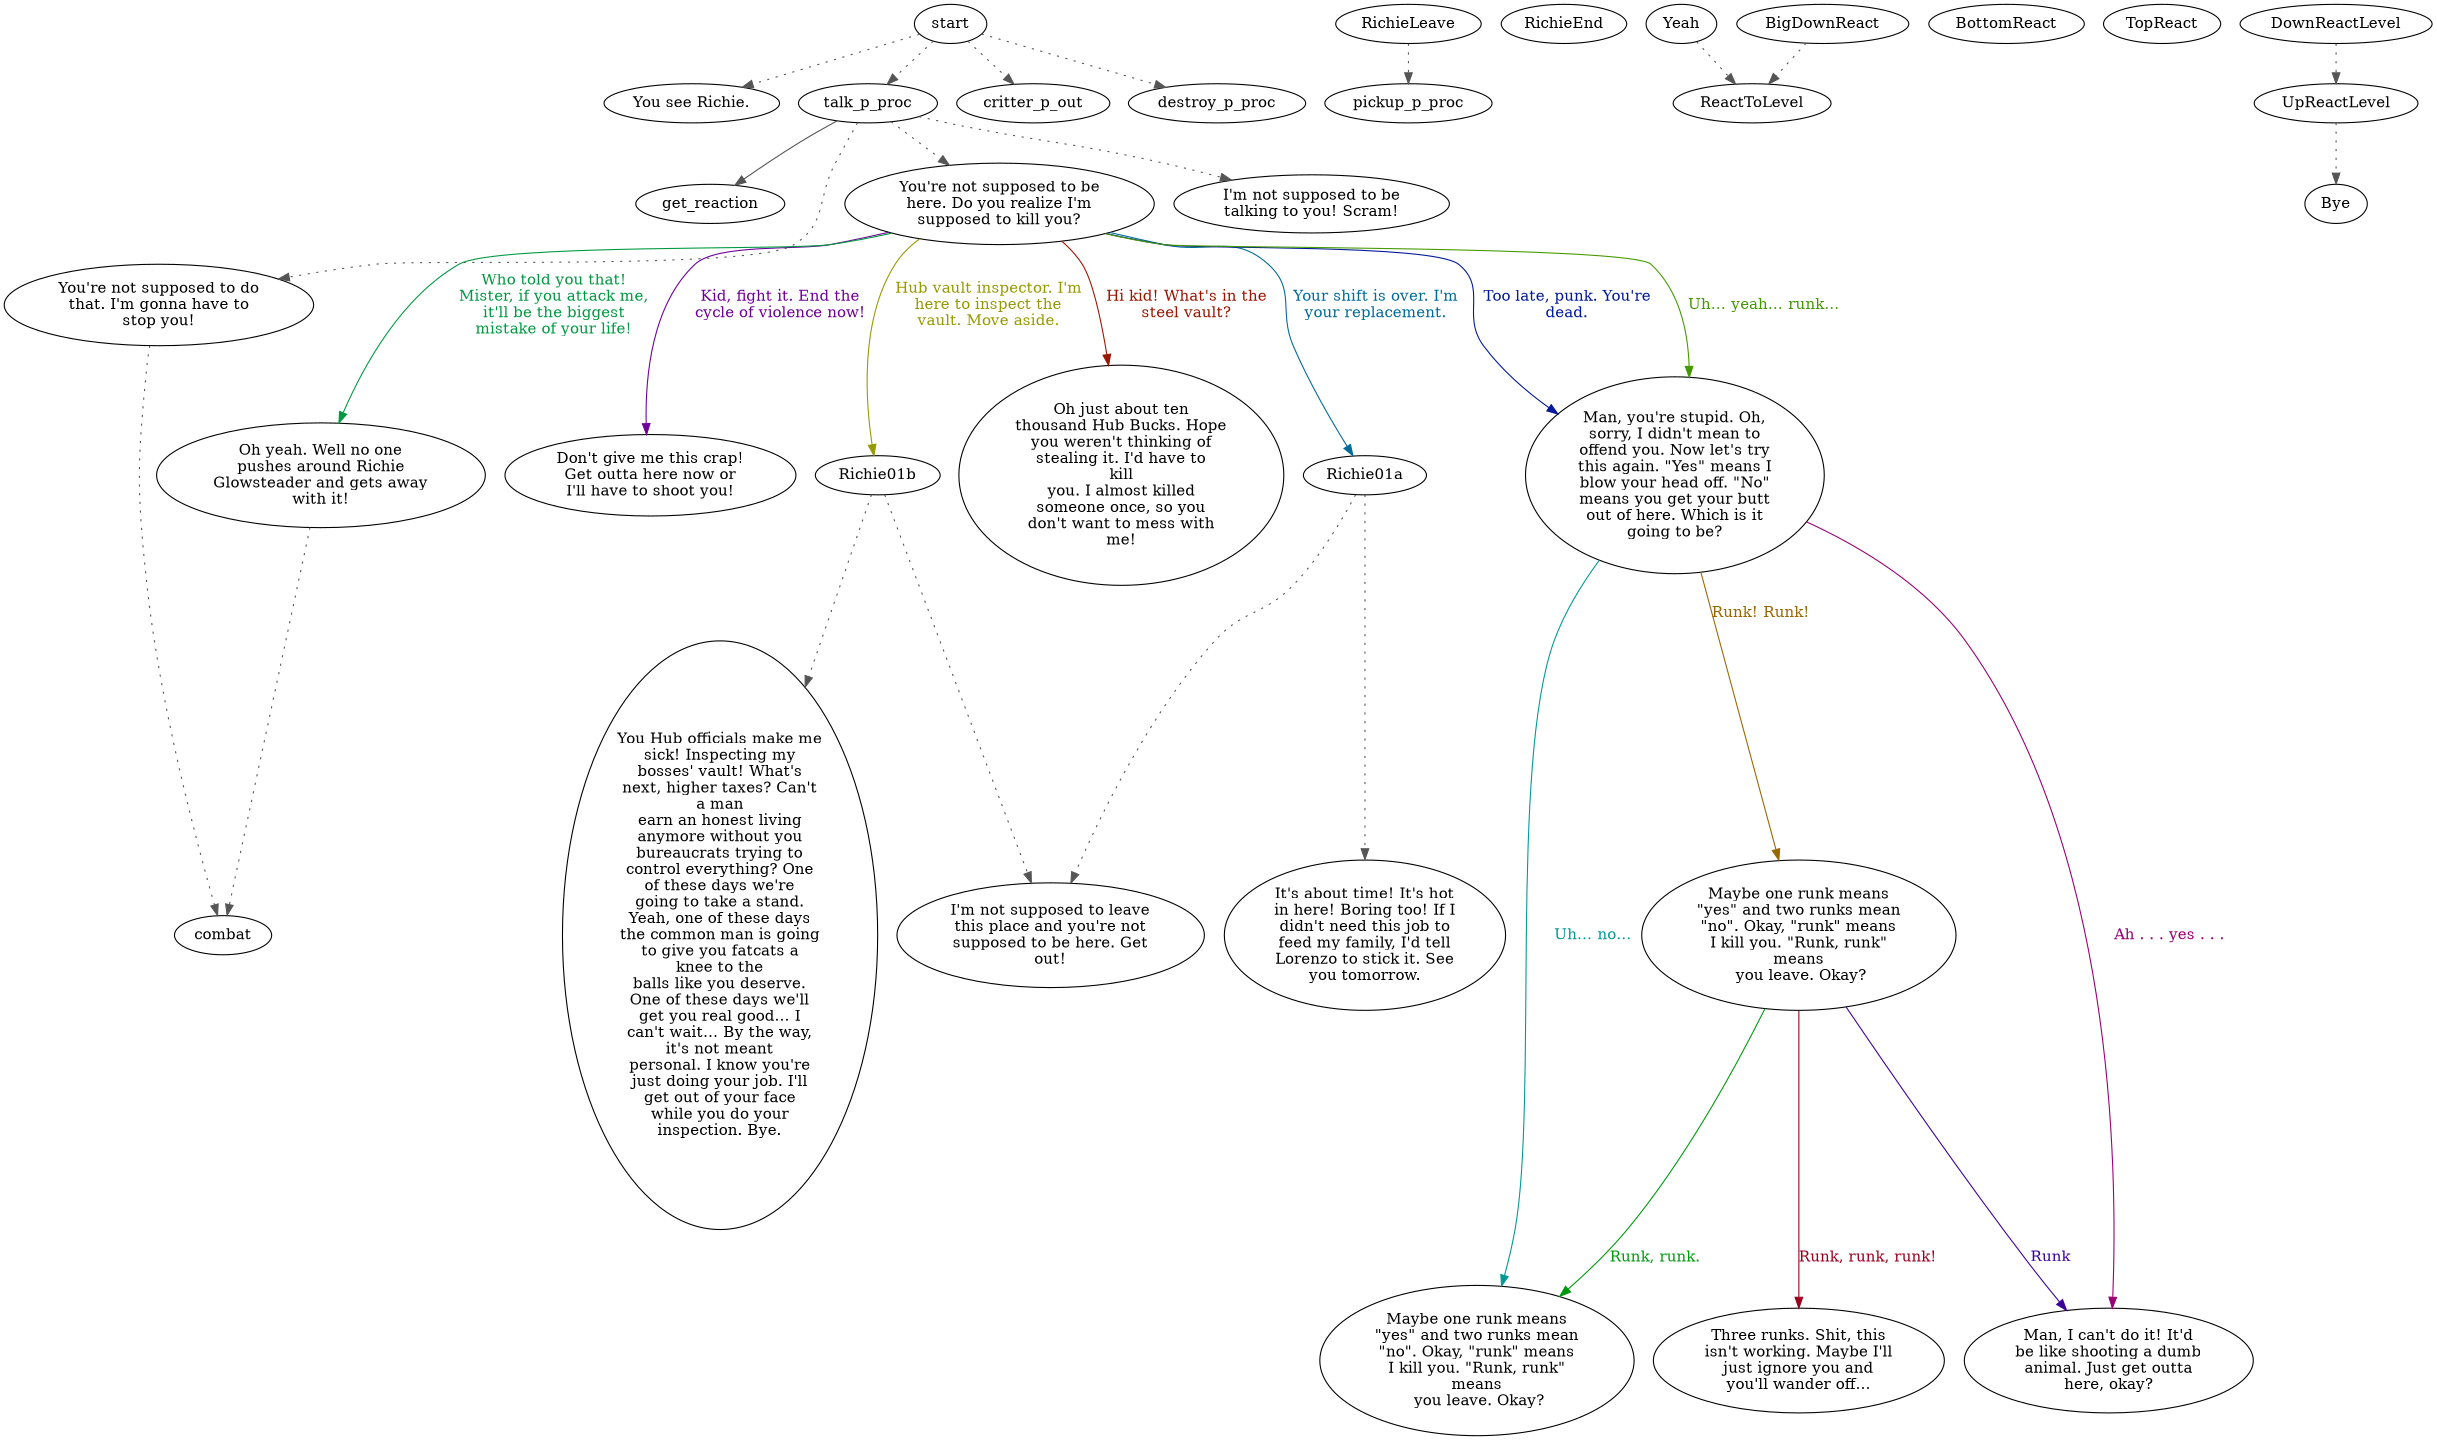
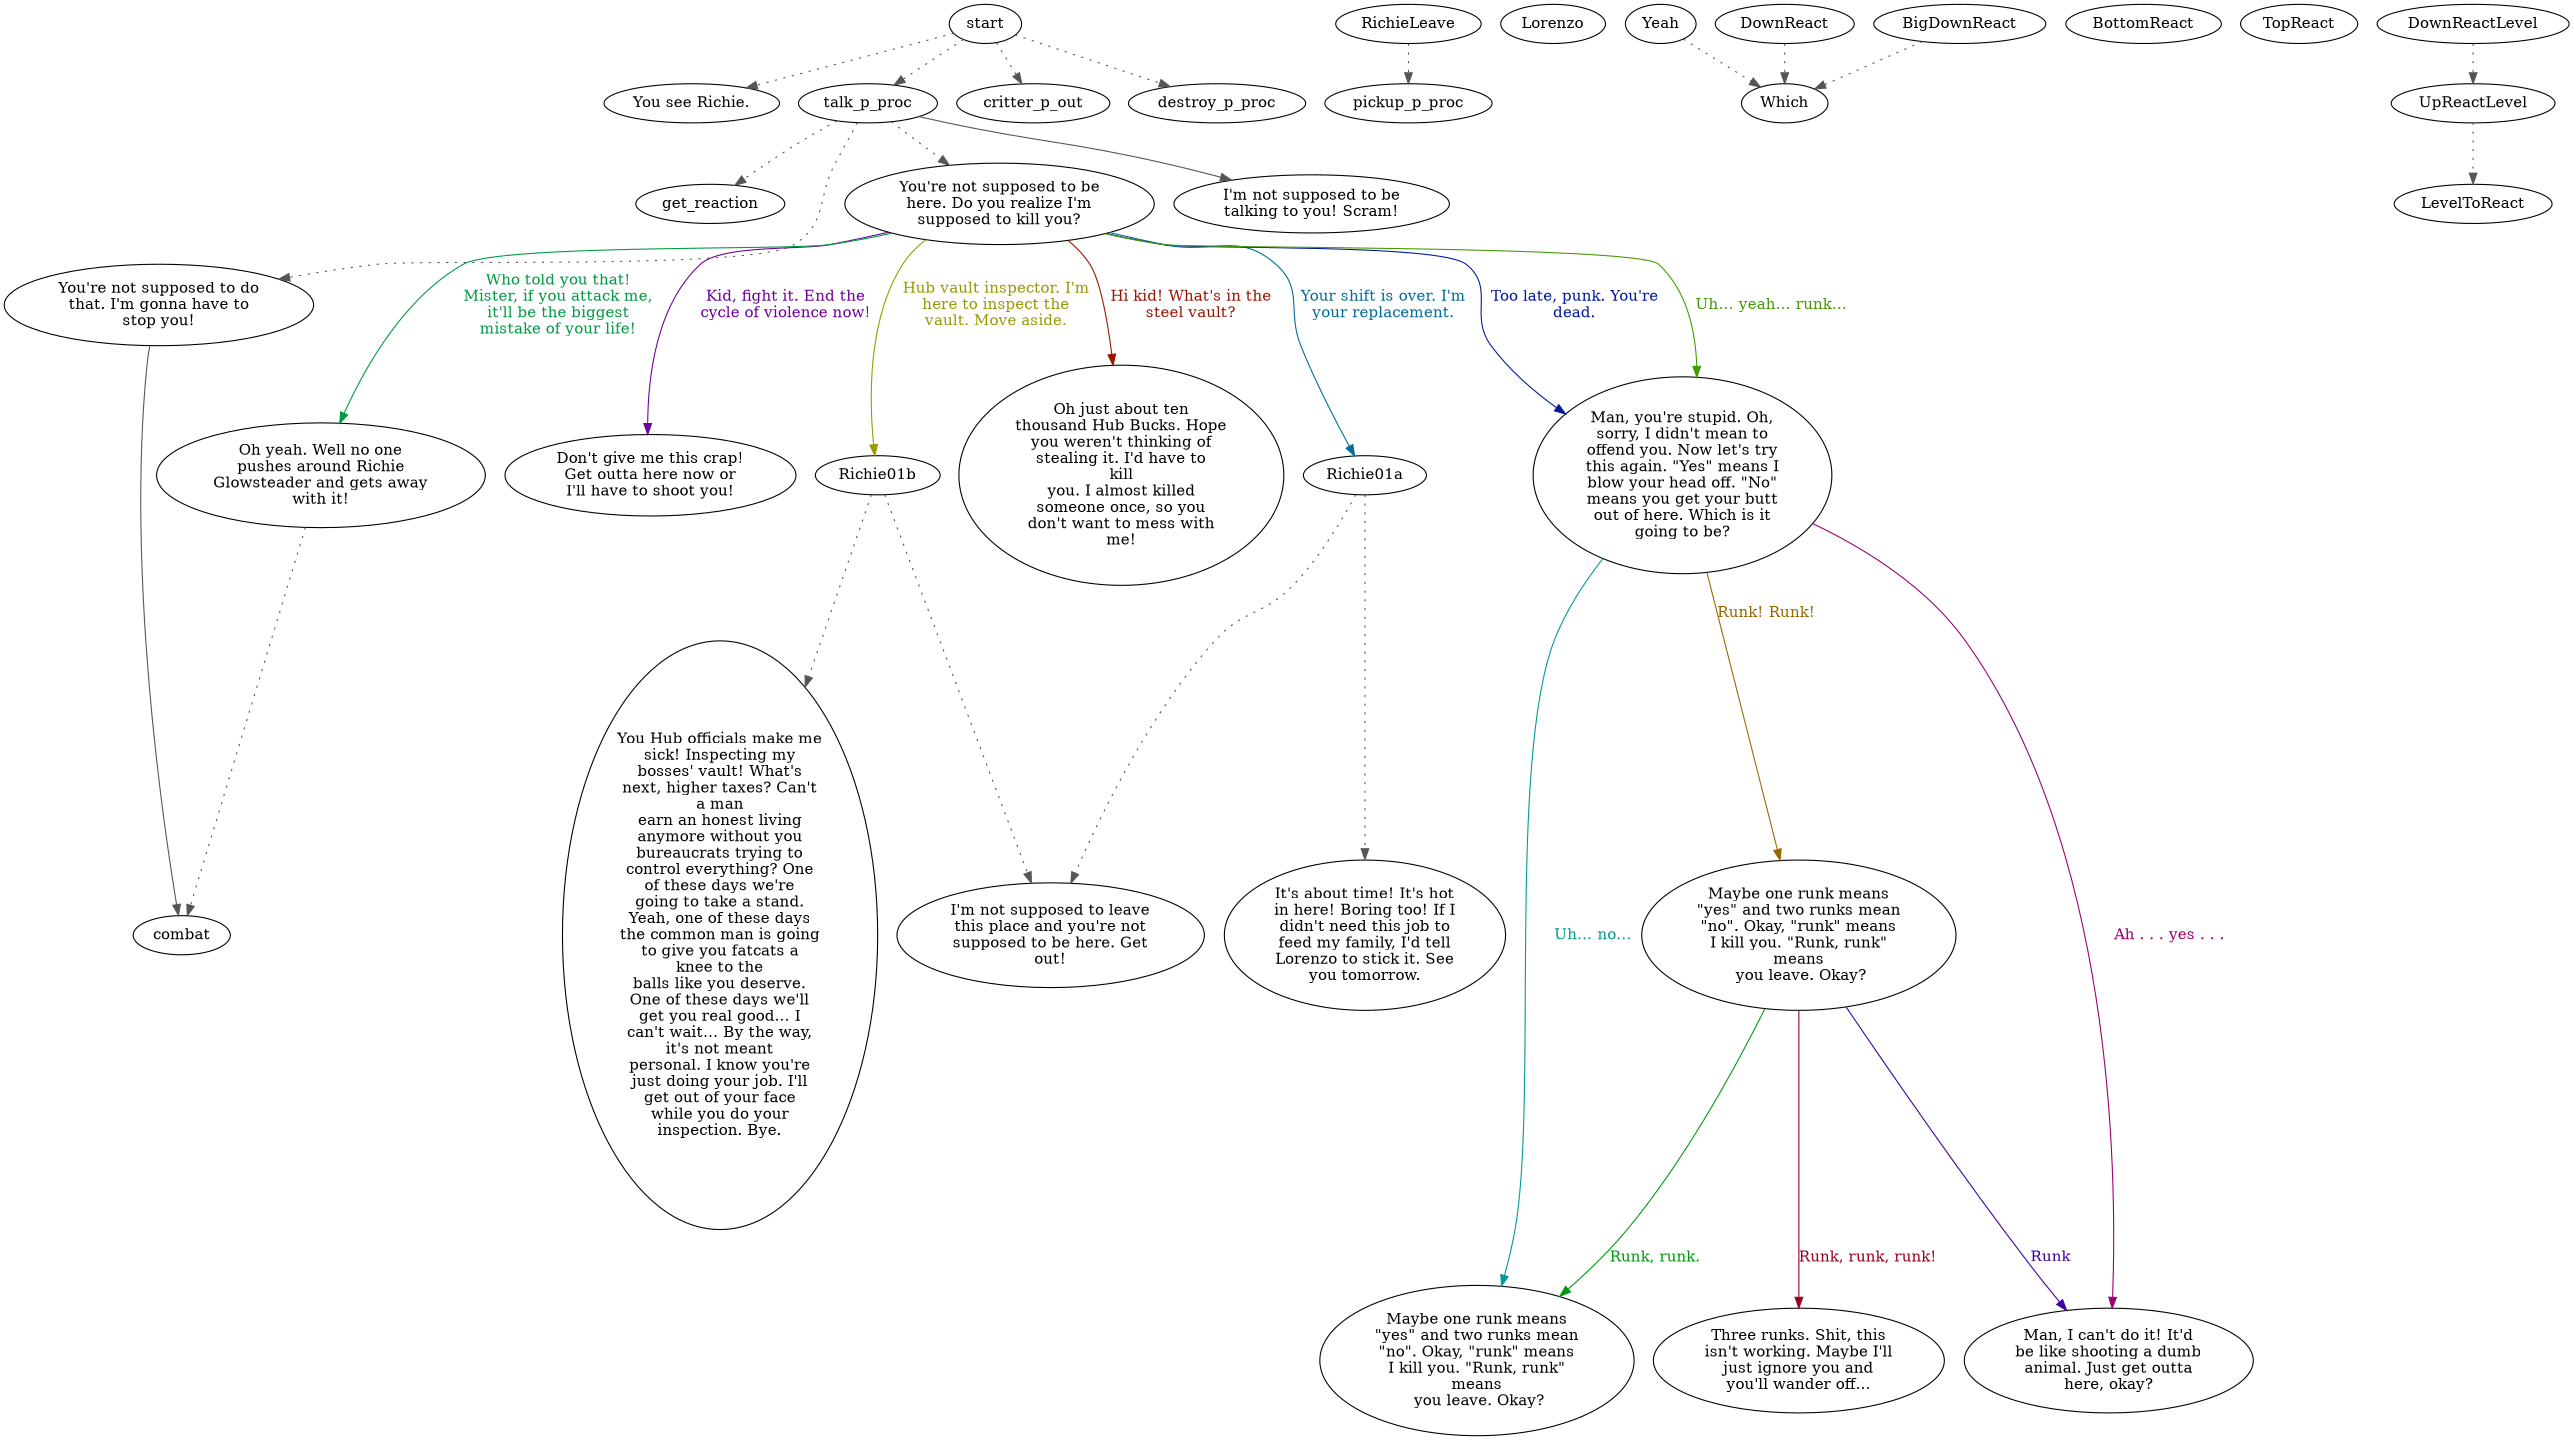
node "RichieEnd": label "RichieEnd" -> "Lorenzo"
node "DownReact": added
node "ReactToLevel": label "ReactToLevel" -> "Which"
edge "talk_p_proc" -> "I'm not supposed to be talking to you! Scram!": style dotted -> solid
edge "talk_p_proc" -> "get_reaction": style solid -> dotted
node "Bye": label "Bye" -> "LevelToReact"
edge "You're not supposed to do that. I'm gonna have to stop you!" -> "combat": style dotted -> solid
